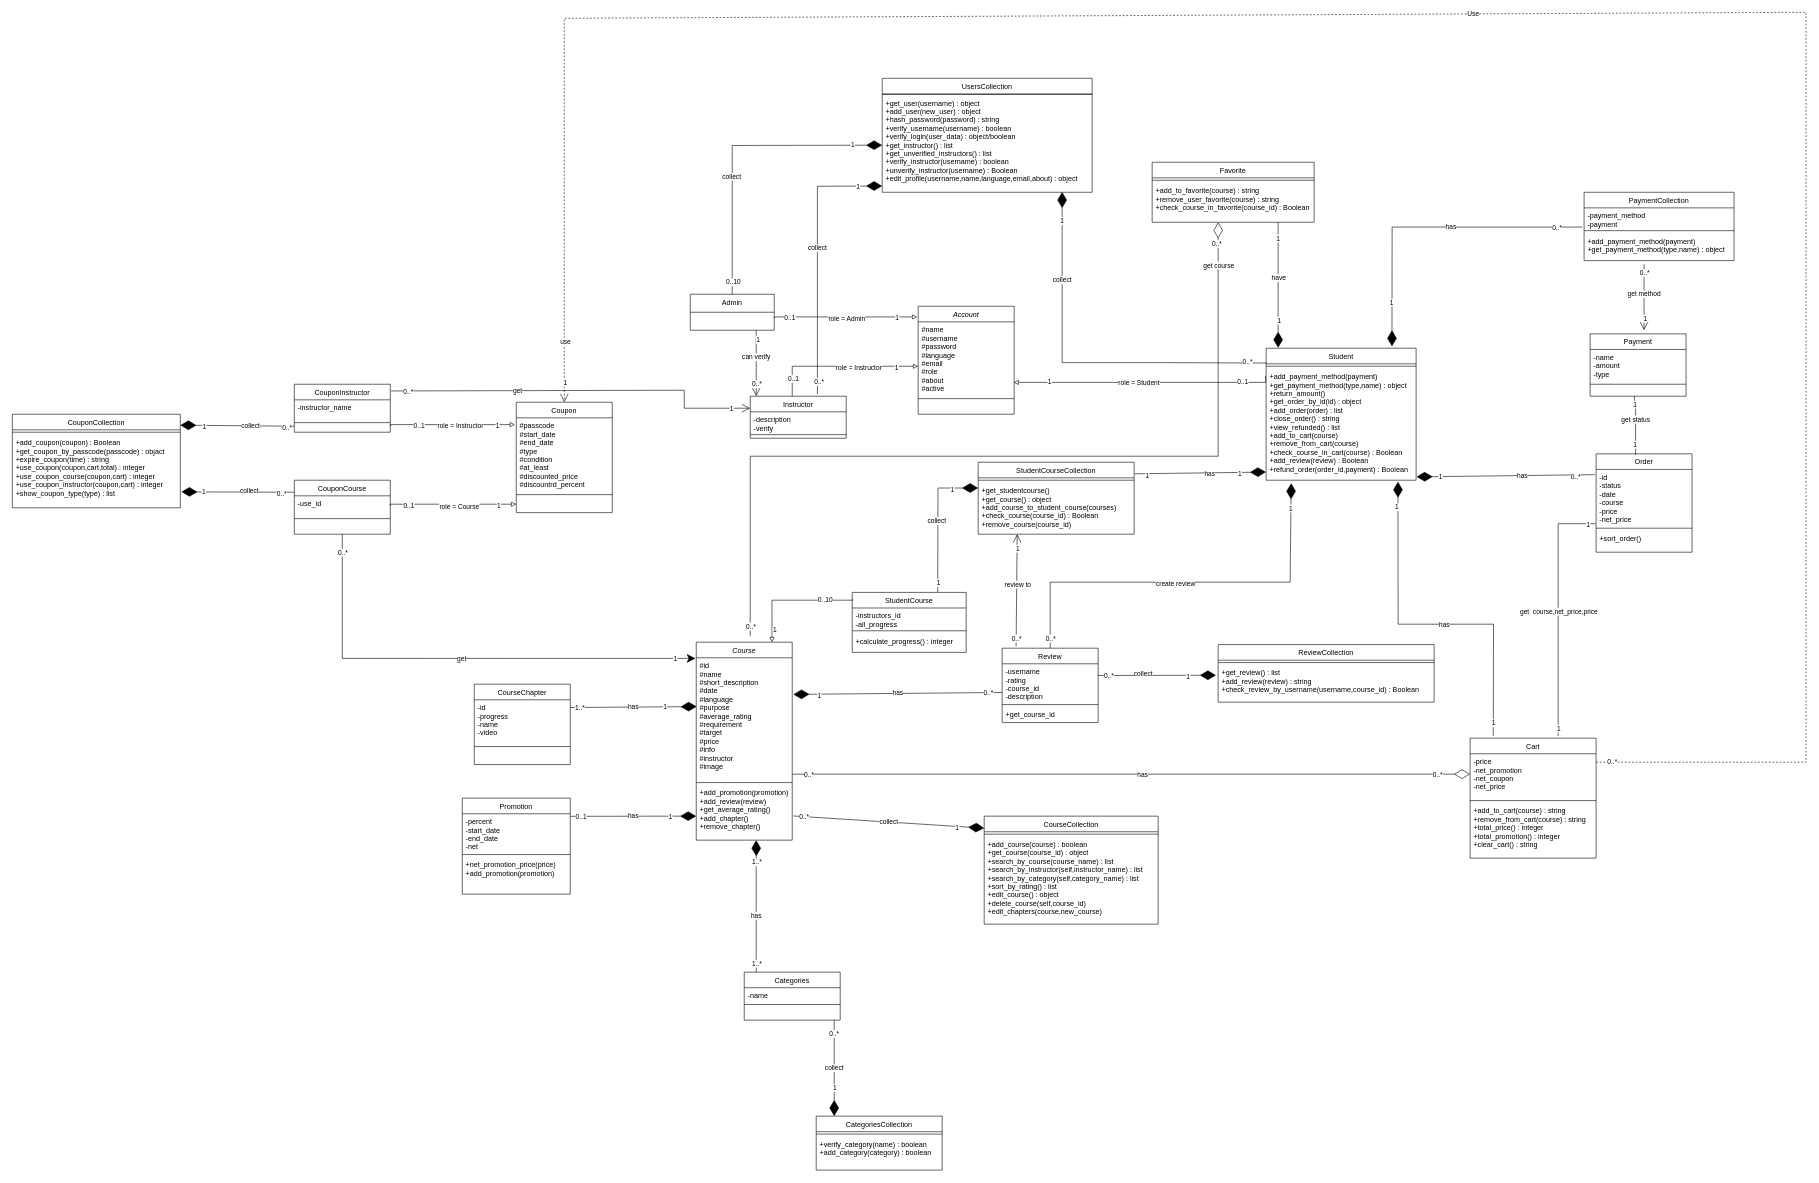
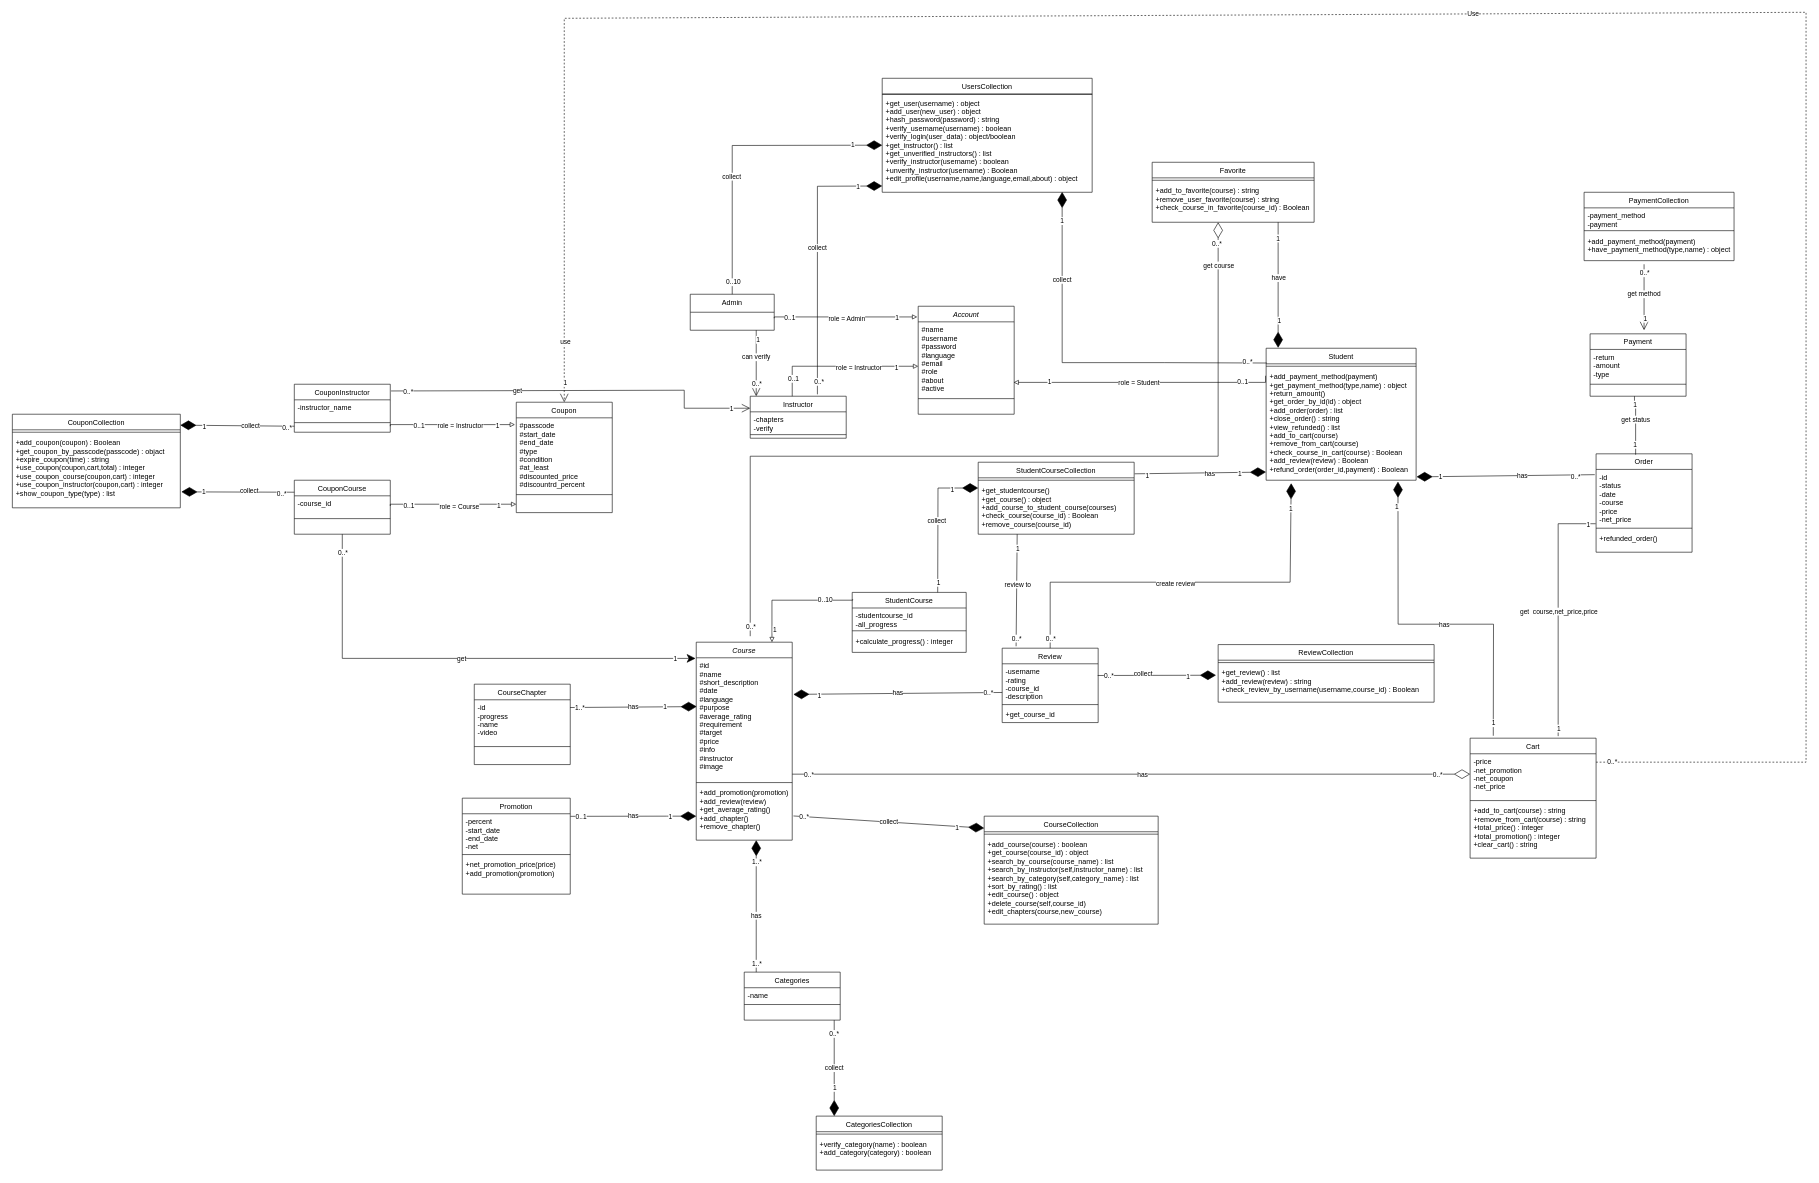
edge "-payment_method -payment" -> "Student": removed, labels "0..*", "has", "1"
node "+add_payment_method(payment) +get_payment_method(type,name) : object": label "+add_payment_method(payment) +get_payment_method(type,name) : object" -> "+add_payment_method(payment) +have_payment_method(type,name) : object"
node "-name -amount -type": label "-name -amount -type" -> "-return -amount -type"
node "-description -verify": label "-description -verify" -> "-chapters -verify"
node "-use_id": label "-use_id" -> "-course_id"
edge "Review" -> "StudentCourseCollection": arrowhead open -> none
node "+sort_order()": label "+sort_order()" -> "+refunded_order()"
node "-instructors_id -all_progress": label "-instructors_id -all_progress" -> "-studentcourse_id -all_progress"
